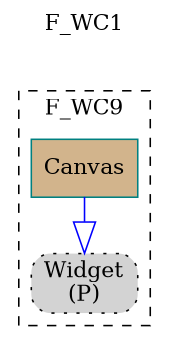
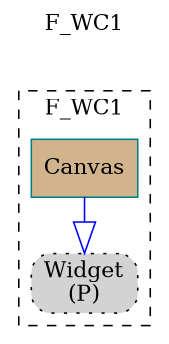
cluster "F_WC9": label "F_WC9" -> "F_WC1"
